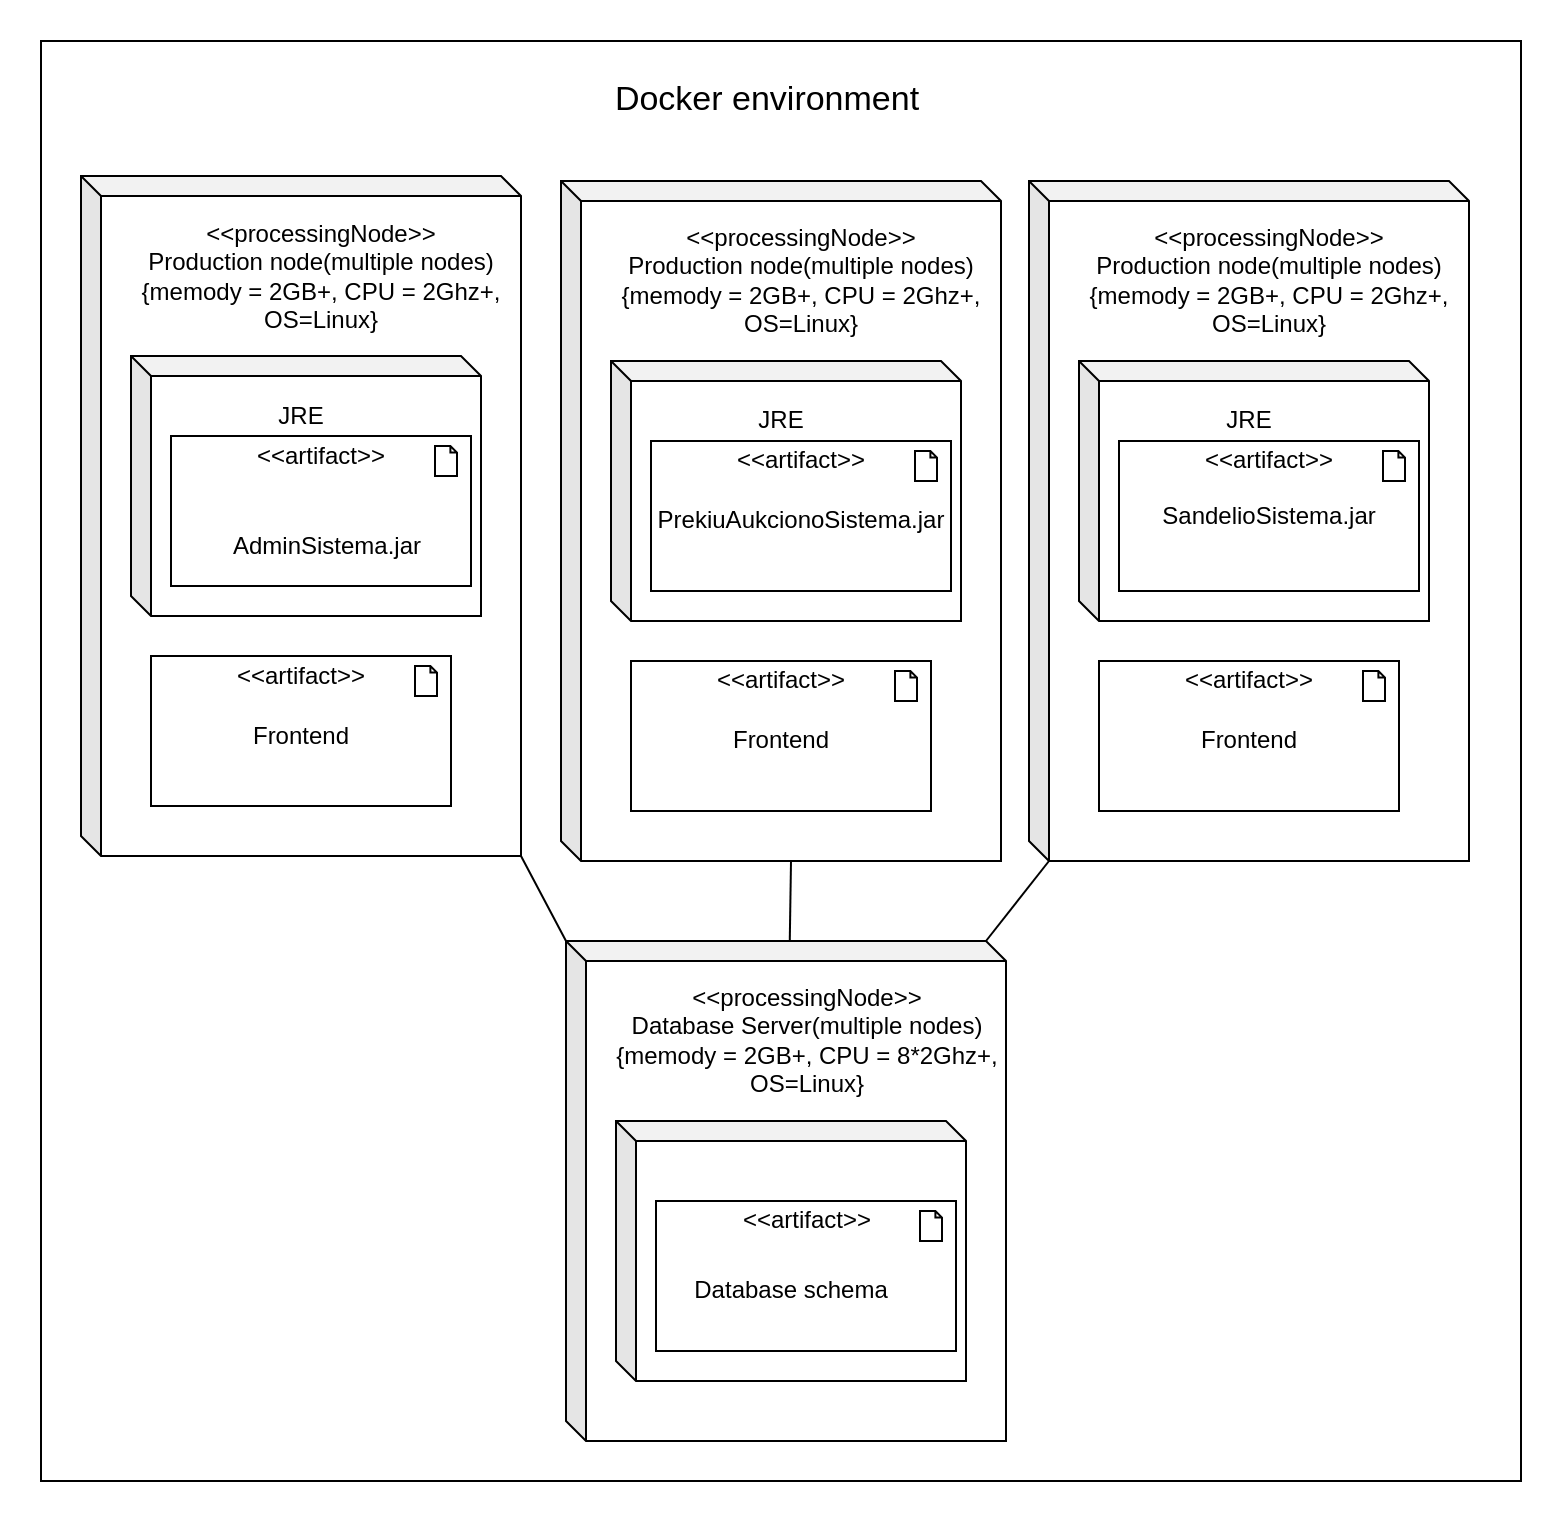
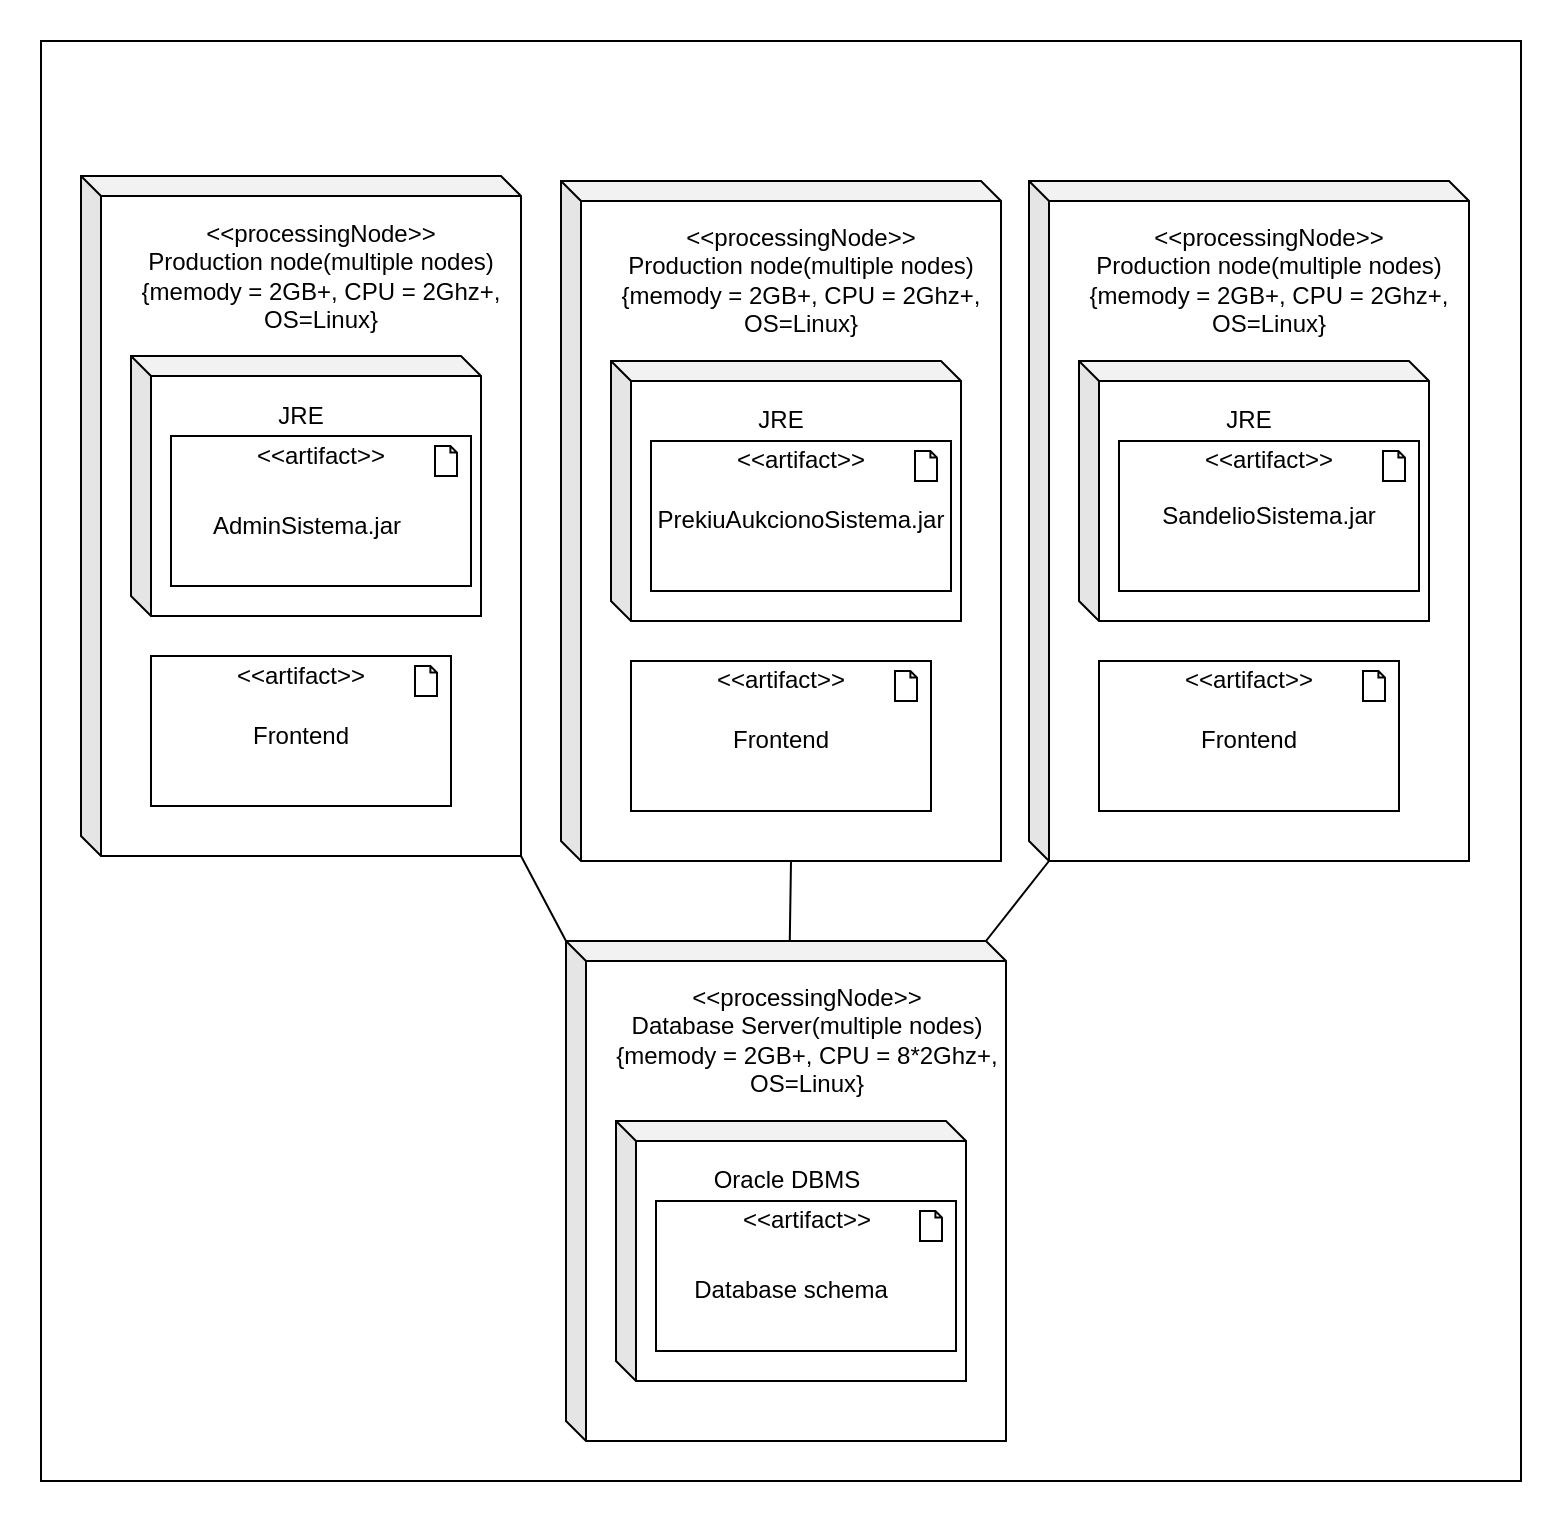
node "Docker environment": removed
node "AdminSistema.jar": moved (326, 546) -> (306, 526)
node "Oracle DBMS": added
